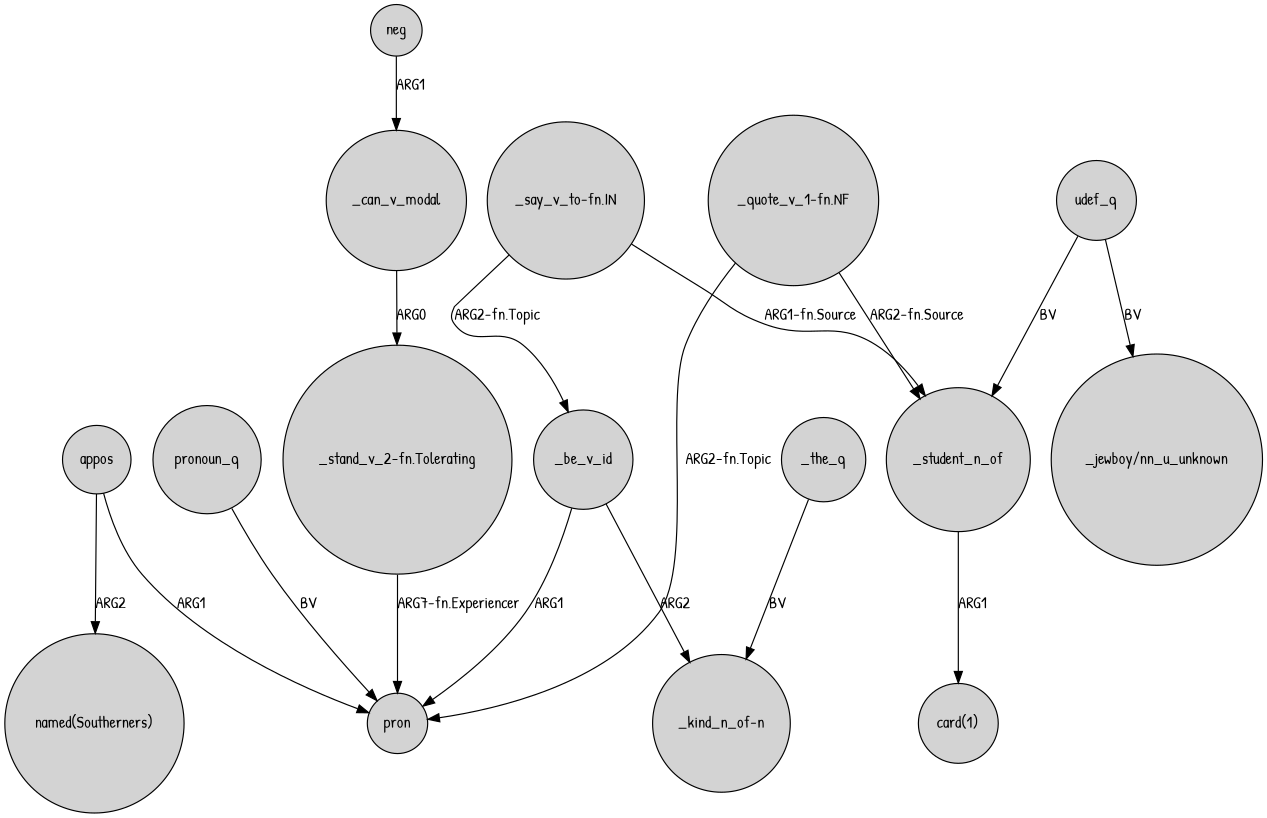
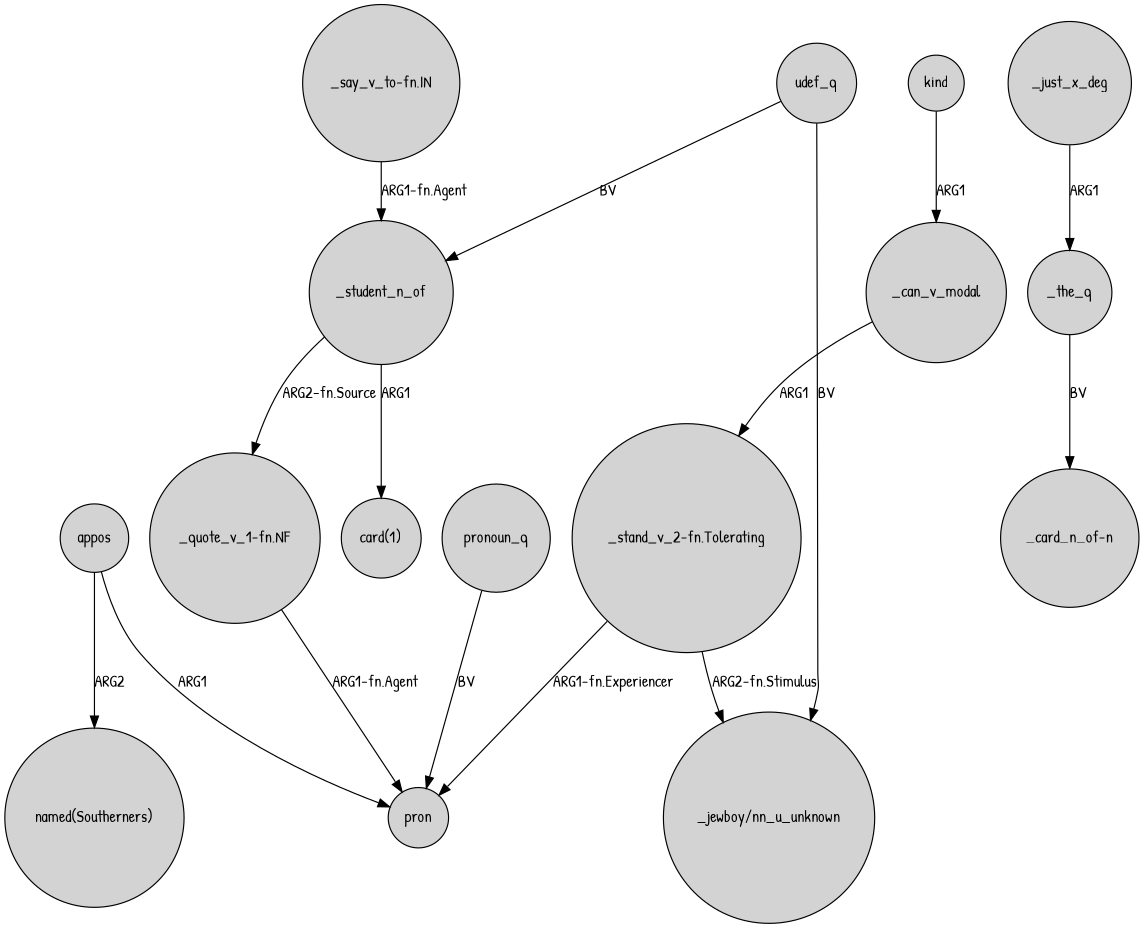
node "neg": label "neg" -> "kind"
node "_just_x_deg": added
edge "_can_v_modal" -> "_stand_v_2-fn.Tolerating": label "ARG0" -> "ARG1"
edge "_say_v_to-fn.IN" -> "_student_n_of": label "ARG1-fn.Source" -> "ARG1-fn.Agent"
edge "_quote_v_1-fn.NF" -> "_student_n_of": reversed
node "_be_v_id": removed
edge "_quote_v_1-fn.NF" -> "pron": label "ARG2-fn.Topic" -> "ARG1-fn.Agent"
edge "_stand_v_2-fn.Tolerating" -> "pron": label "ARG7-fn.Experiencer" -> "ARG1-fn.Experiencer"
edge "_stand_v_2-fn.Tolerating" -> "_jewboy/nn_u_unknown": added, label "ARG2-fn.Stimulus"
node "_kind_n_of-n": label "_kind_n_of-n" -> "_card_n_of-n"
